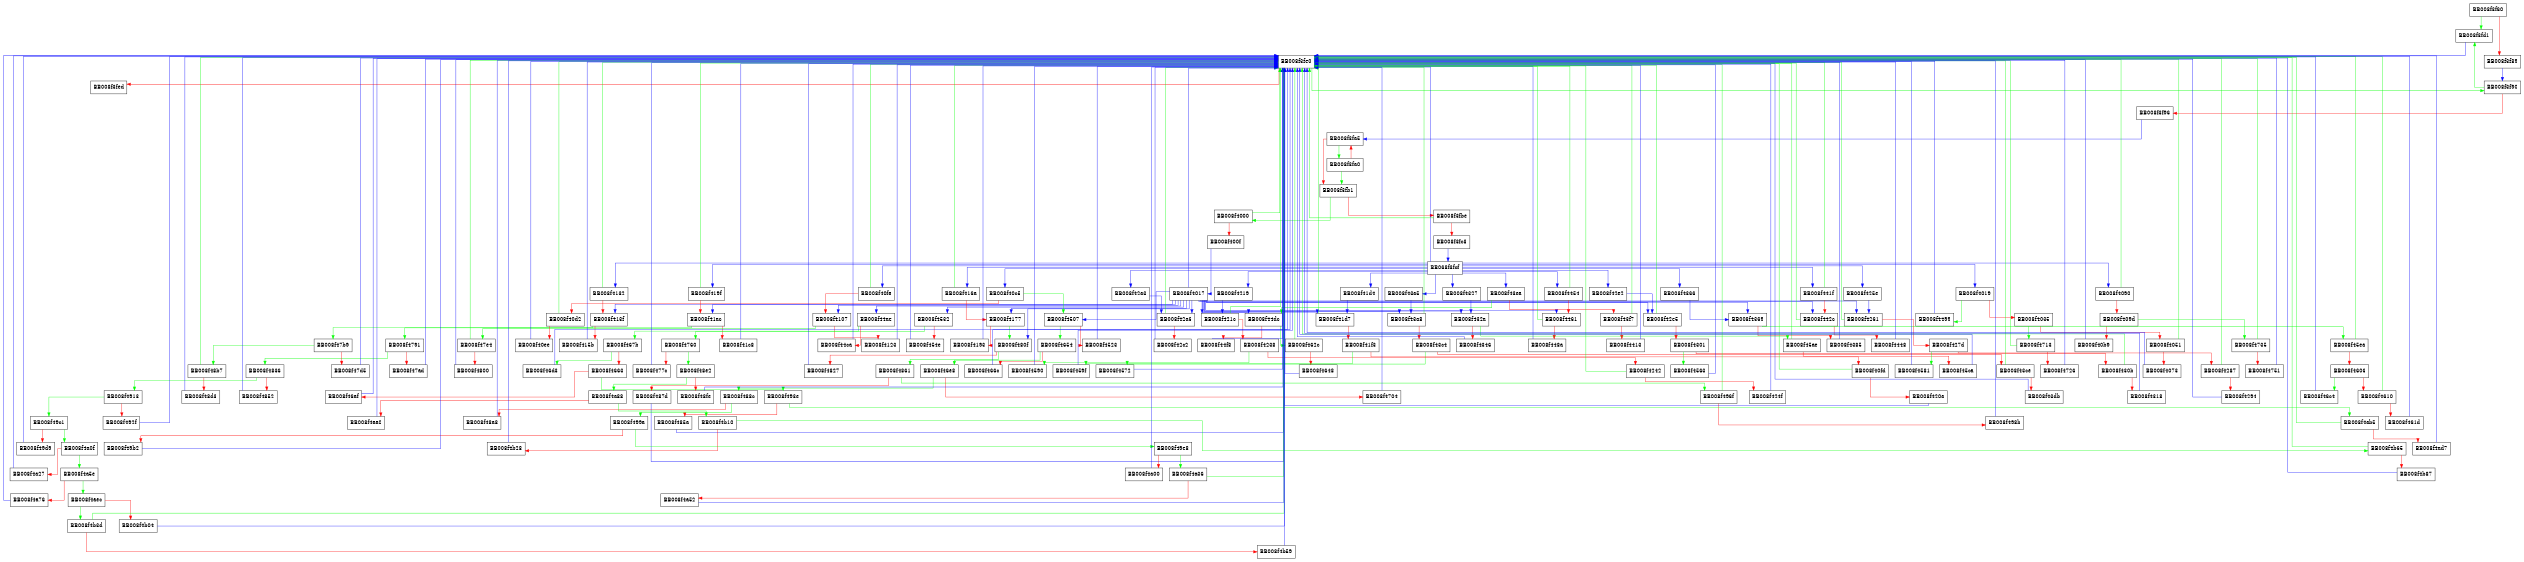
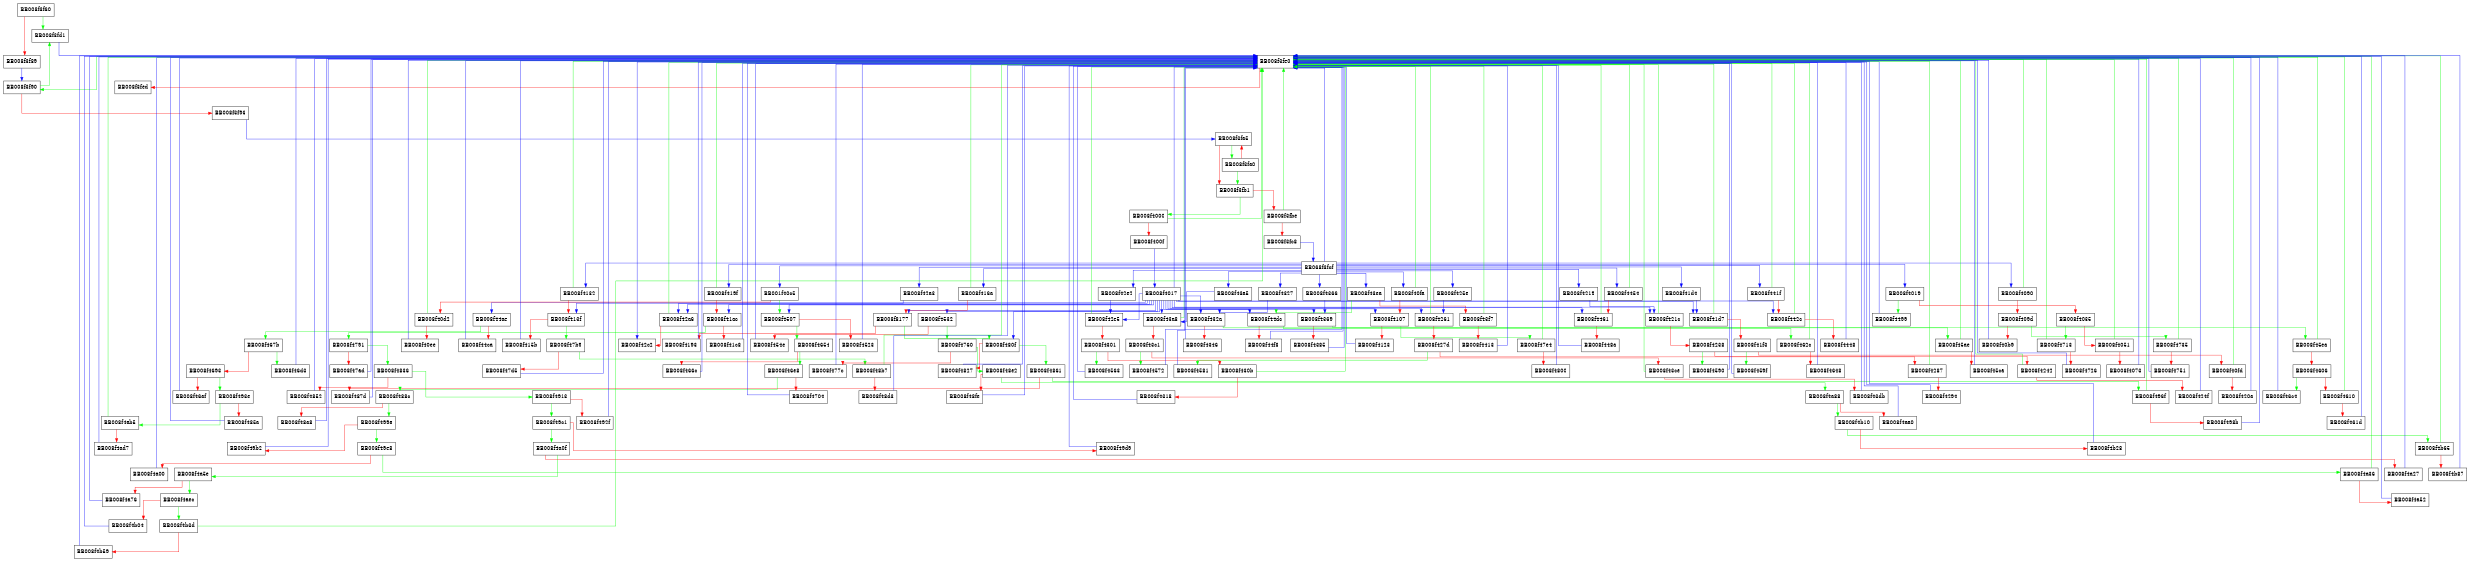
edge "BB008f42c2" -> "BB008f3fe0": reversed
node "BB008f40c5": label "BB008f40c5" -> "BB001f40c5"
node "BB008f4177": label "BB008f4177" -> "BB008f8177"
node "BB008f43c4": label "BB008f43c4" -> "BB008f43c1"
node "BB008f4663": label "BB008f4663" -> "BB008f4693"
